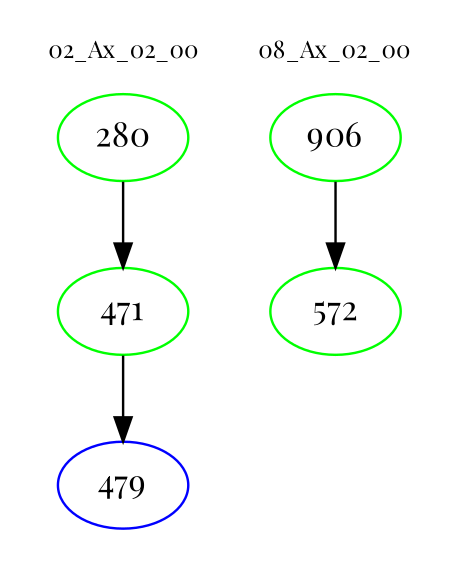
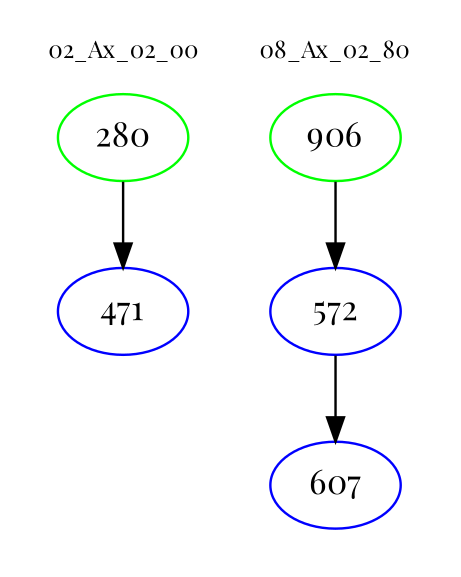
cluster "08_Ax_02_00": label "08_Ax_02_00" -> "08_Ax_02_80"
node "471": color green -> blue
node "572": color green -> blue
node "479": removed
node "607": added
